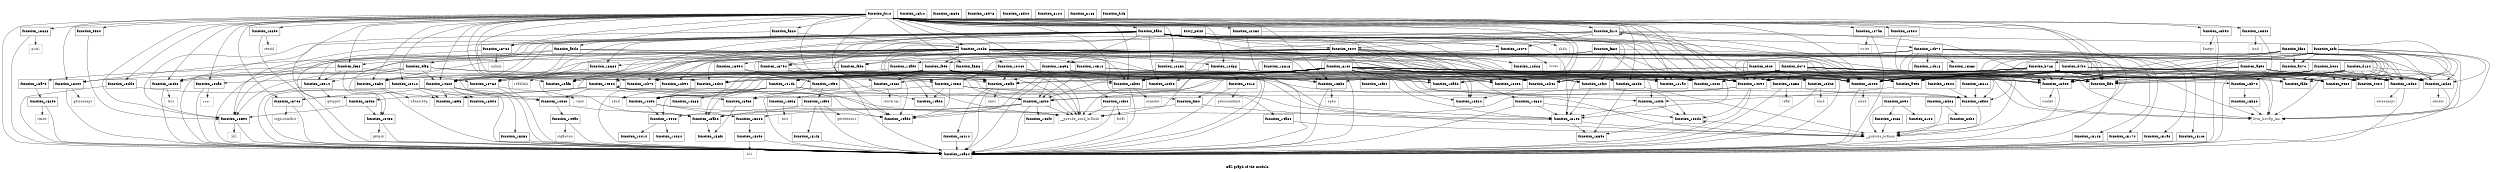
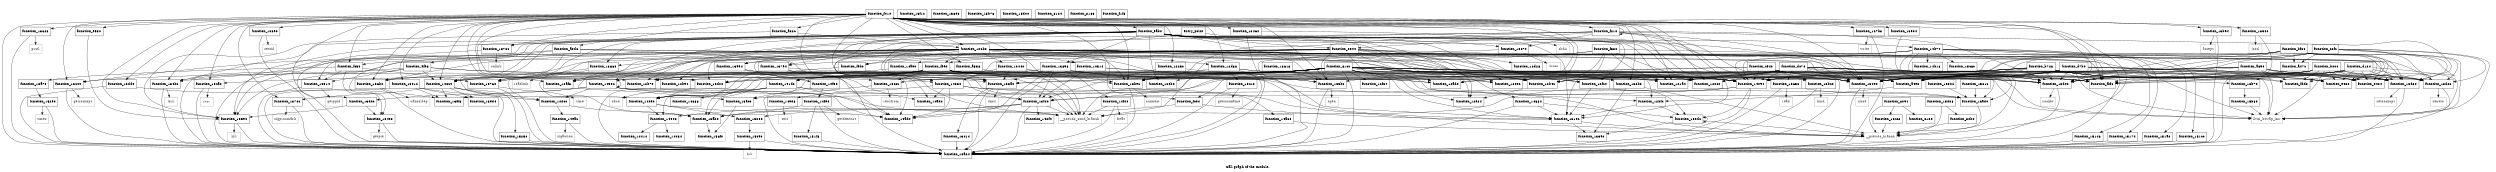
edge "function_e544" -> "function_13994": added
edge "function_bf88" -> "function_b728": now "function_bf88" -> "function_a4e8"
